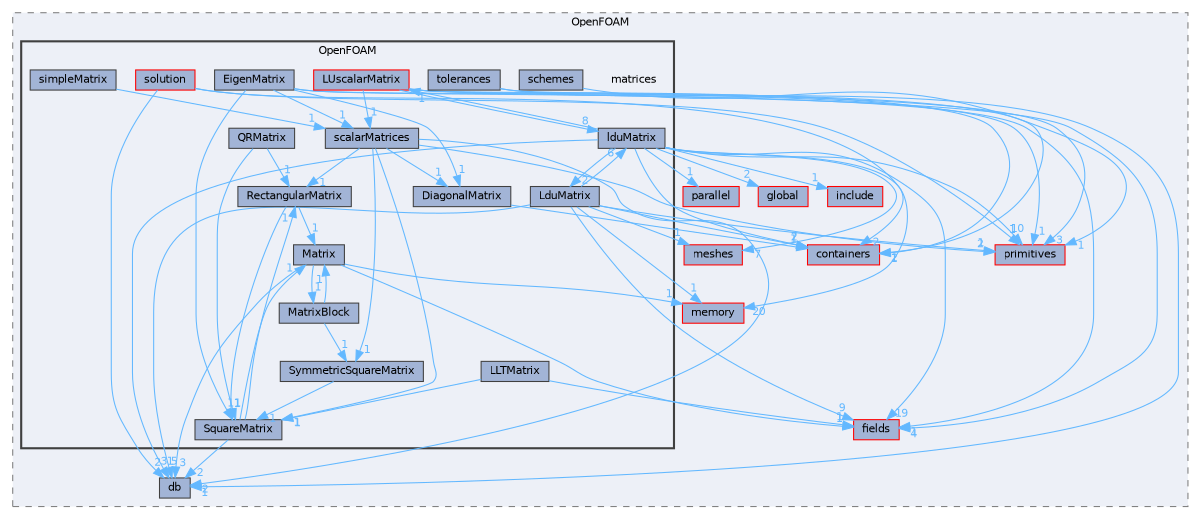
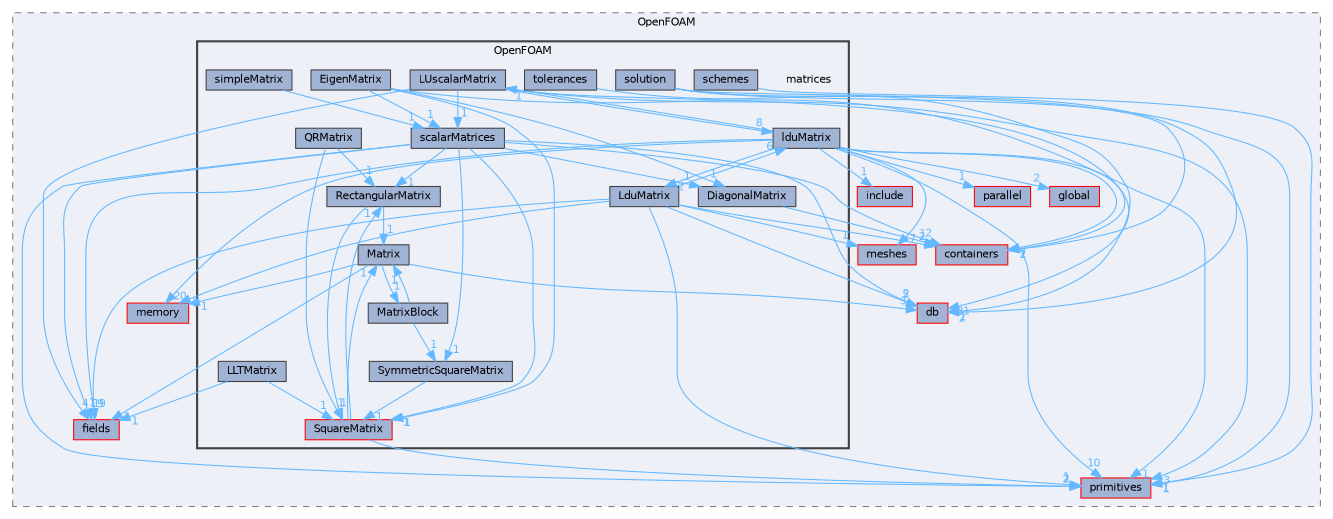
node "solution": color red -> grey25
node "LUscalarMatrix": color red -> grey25
edge "EigenMatrix" -> "fields": now "scalarMatrices" -> "fields"
edge "tolerances" -> "containers": now "scalarMatrices" -> "containers"
node "SquareMatrix": color grey25 -> red
edge "SquareMatrix" -> "db": now "SquareMatrix" -> "primitives"
node "db": color grey25 -> red
